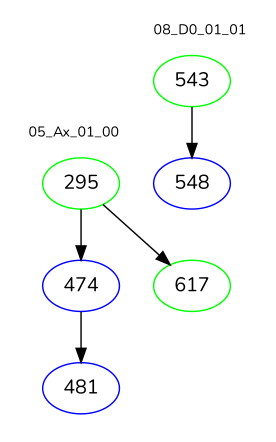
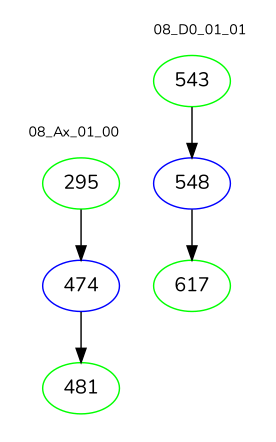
cluster "05_Ax_01_00": label "05_Ax_01_00" -> "08_Ax_01_00"
edge "295" -> "617": now "548" -> "617"
node "481": color blue -> green
